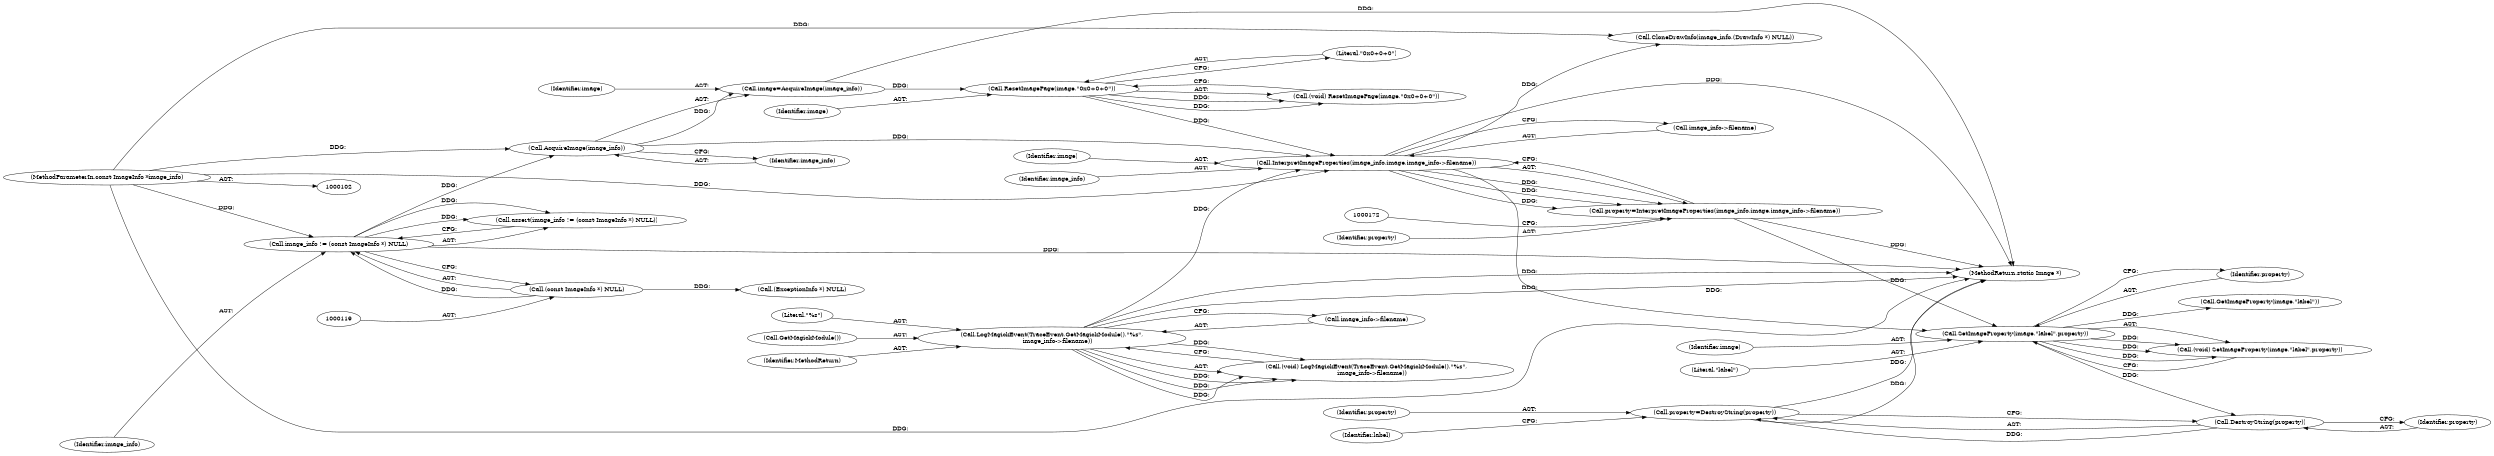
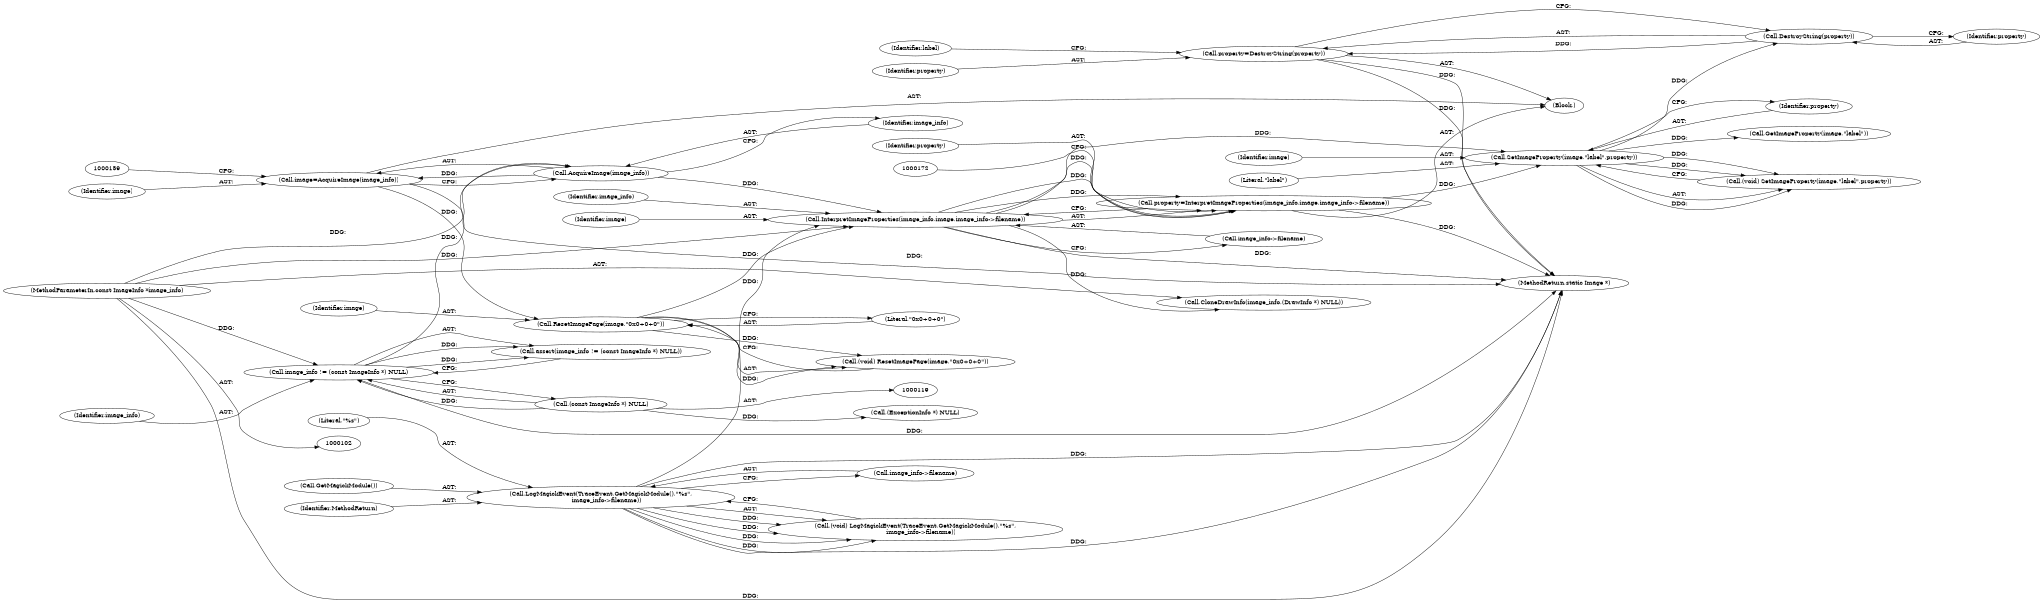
edge "(MethodParameterIn,const ImageInfo *image_info)" -> "(Call,CloneDrawInfo(image_info,(DrawInfo *) NULL))": label "DDG: " -> "AST: "
node "(Block,)": added
node "1000159": added
edge "(Call,image=AcquireImage(image_info))" -> "(Call,AcquireImage(image_info))": added, label "CFG:"
edge "1000119" -> "(Call,(const ImageInfo *) NULL)": reversed
